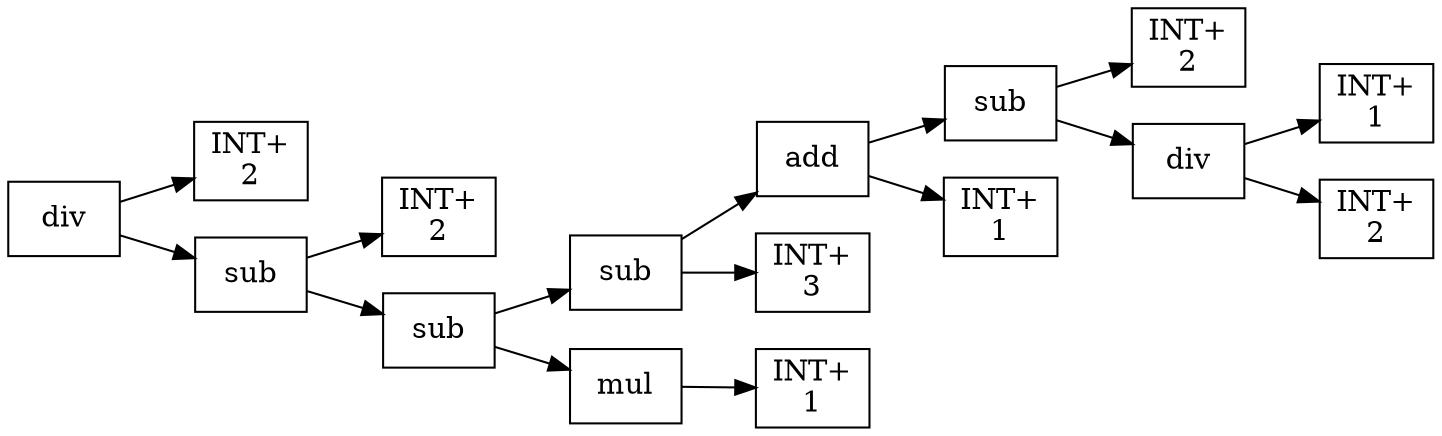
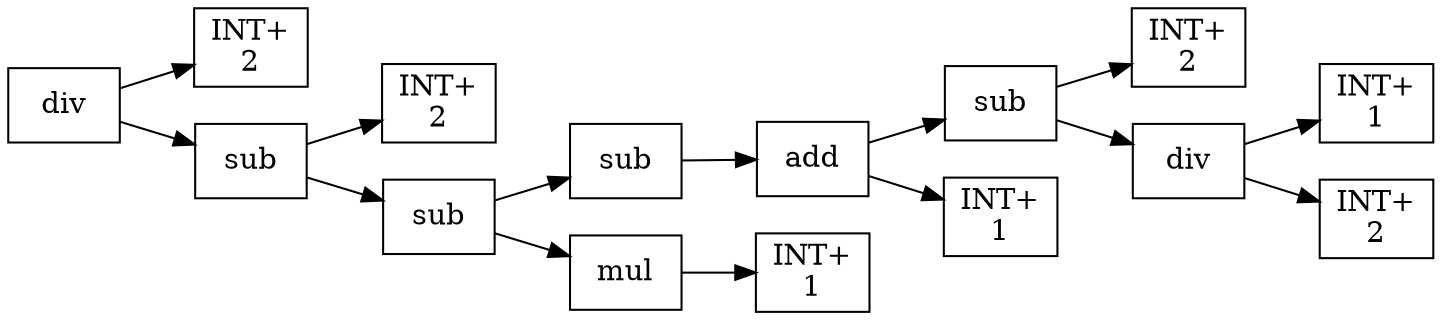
node "INT+ 3": removed
